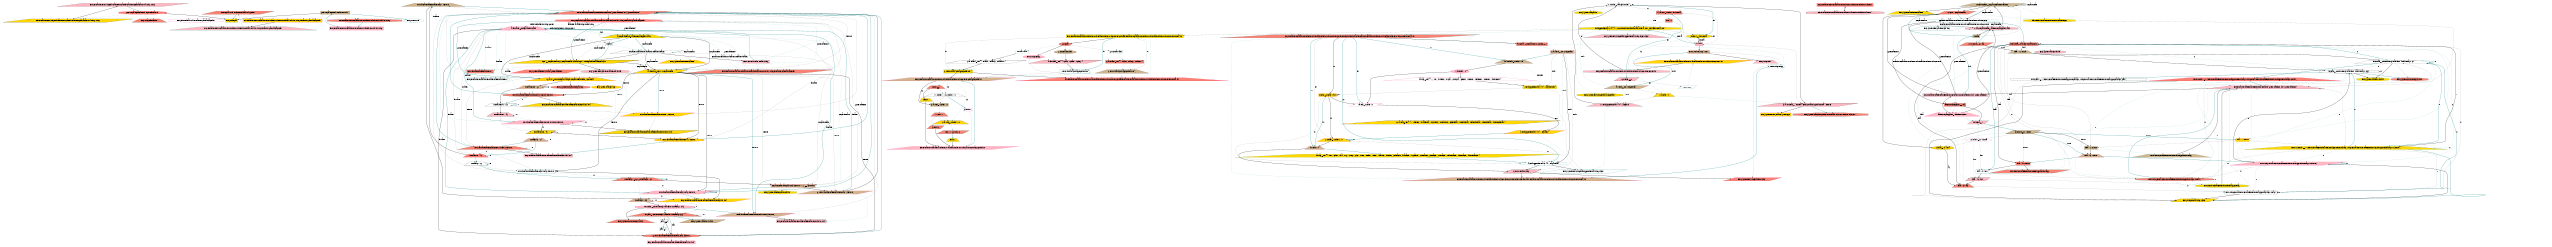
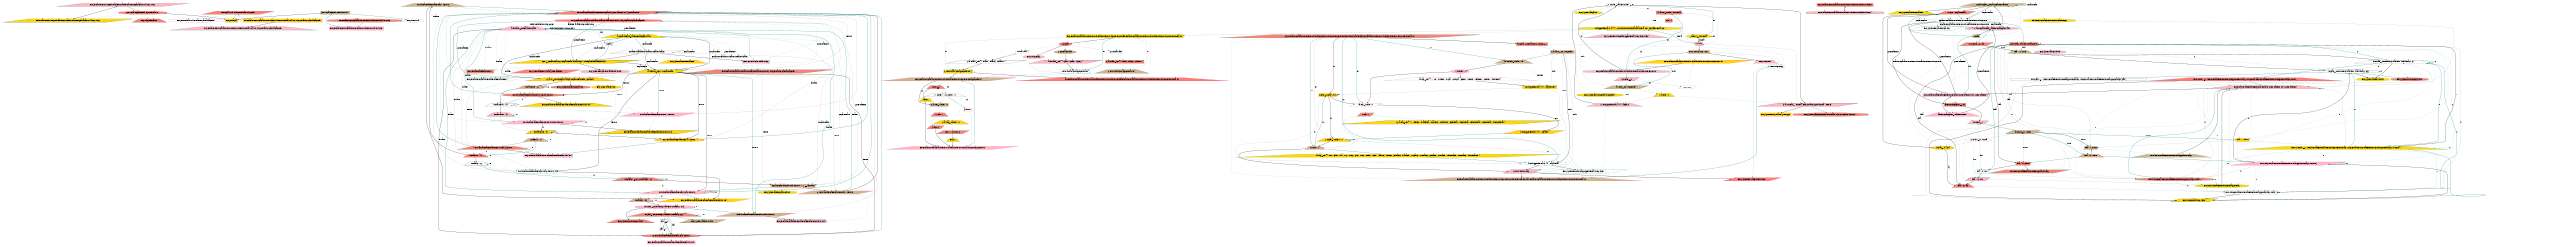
node "return formatter.DateHumanize_Minutes(1, isFuture);": fillcolor gold -> lightpink
node "2: tens > 1": added
edge "delta < 2 * minute" -> "delta < 45 * minute": reversed
node "Entry System.Text.StringBuilder.AppendFormat(string, object)": label "Entry System.Text.StringBuilder.AppendFormat(string, object)" -> "Entry System.Text.OneMonthAgo.AppendFormat(string, object)"
